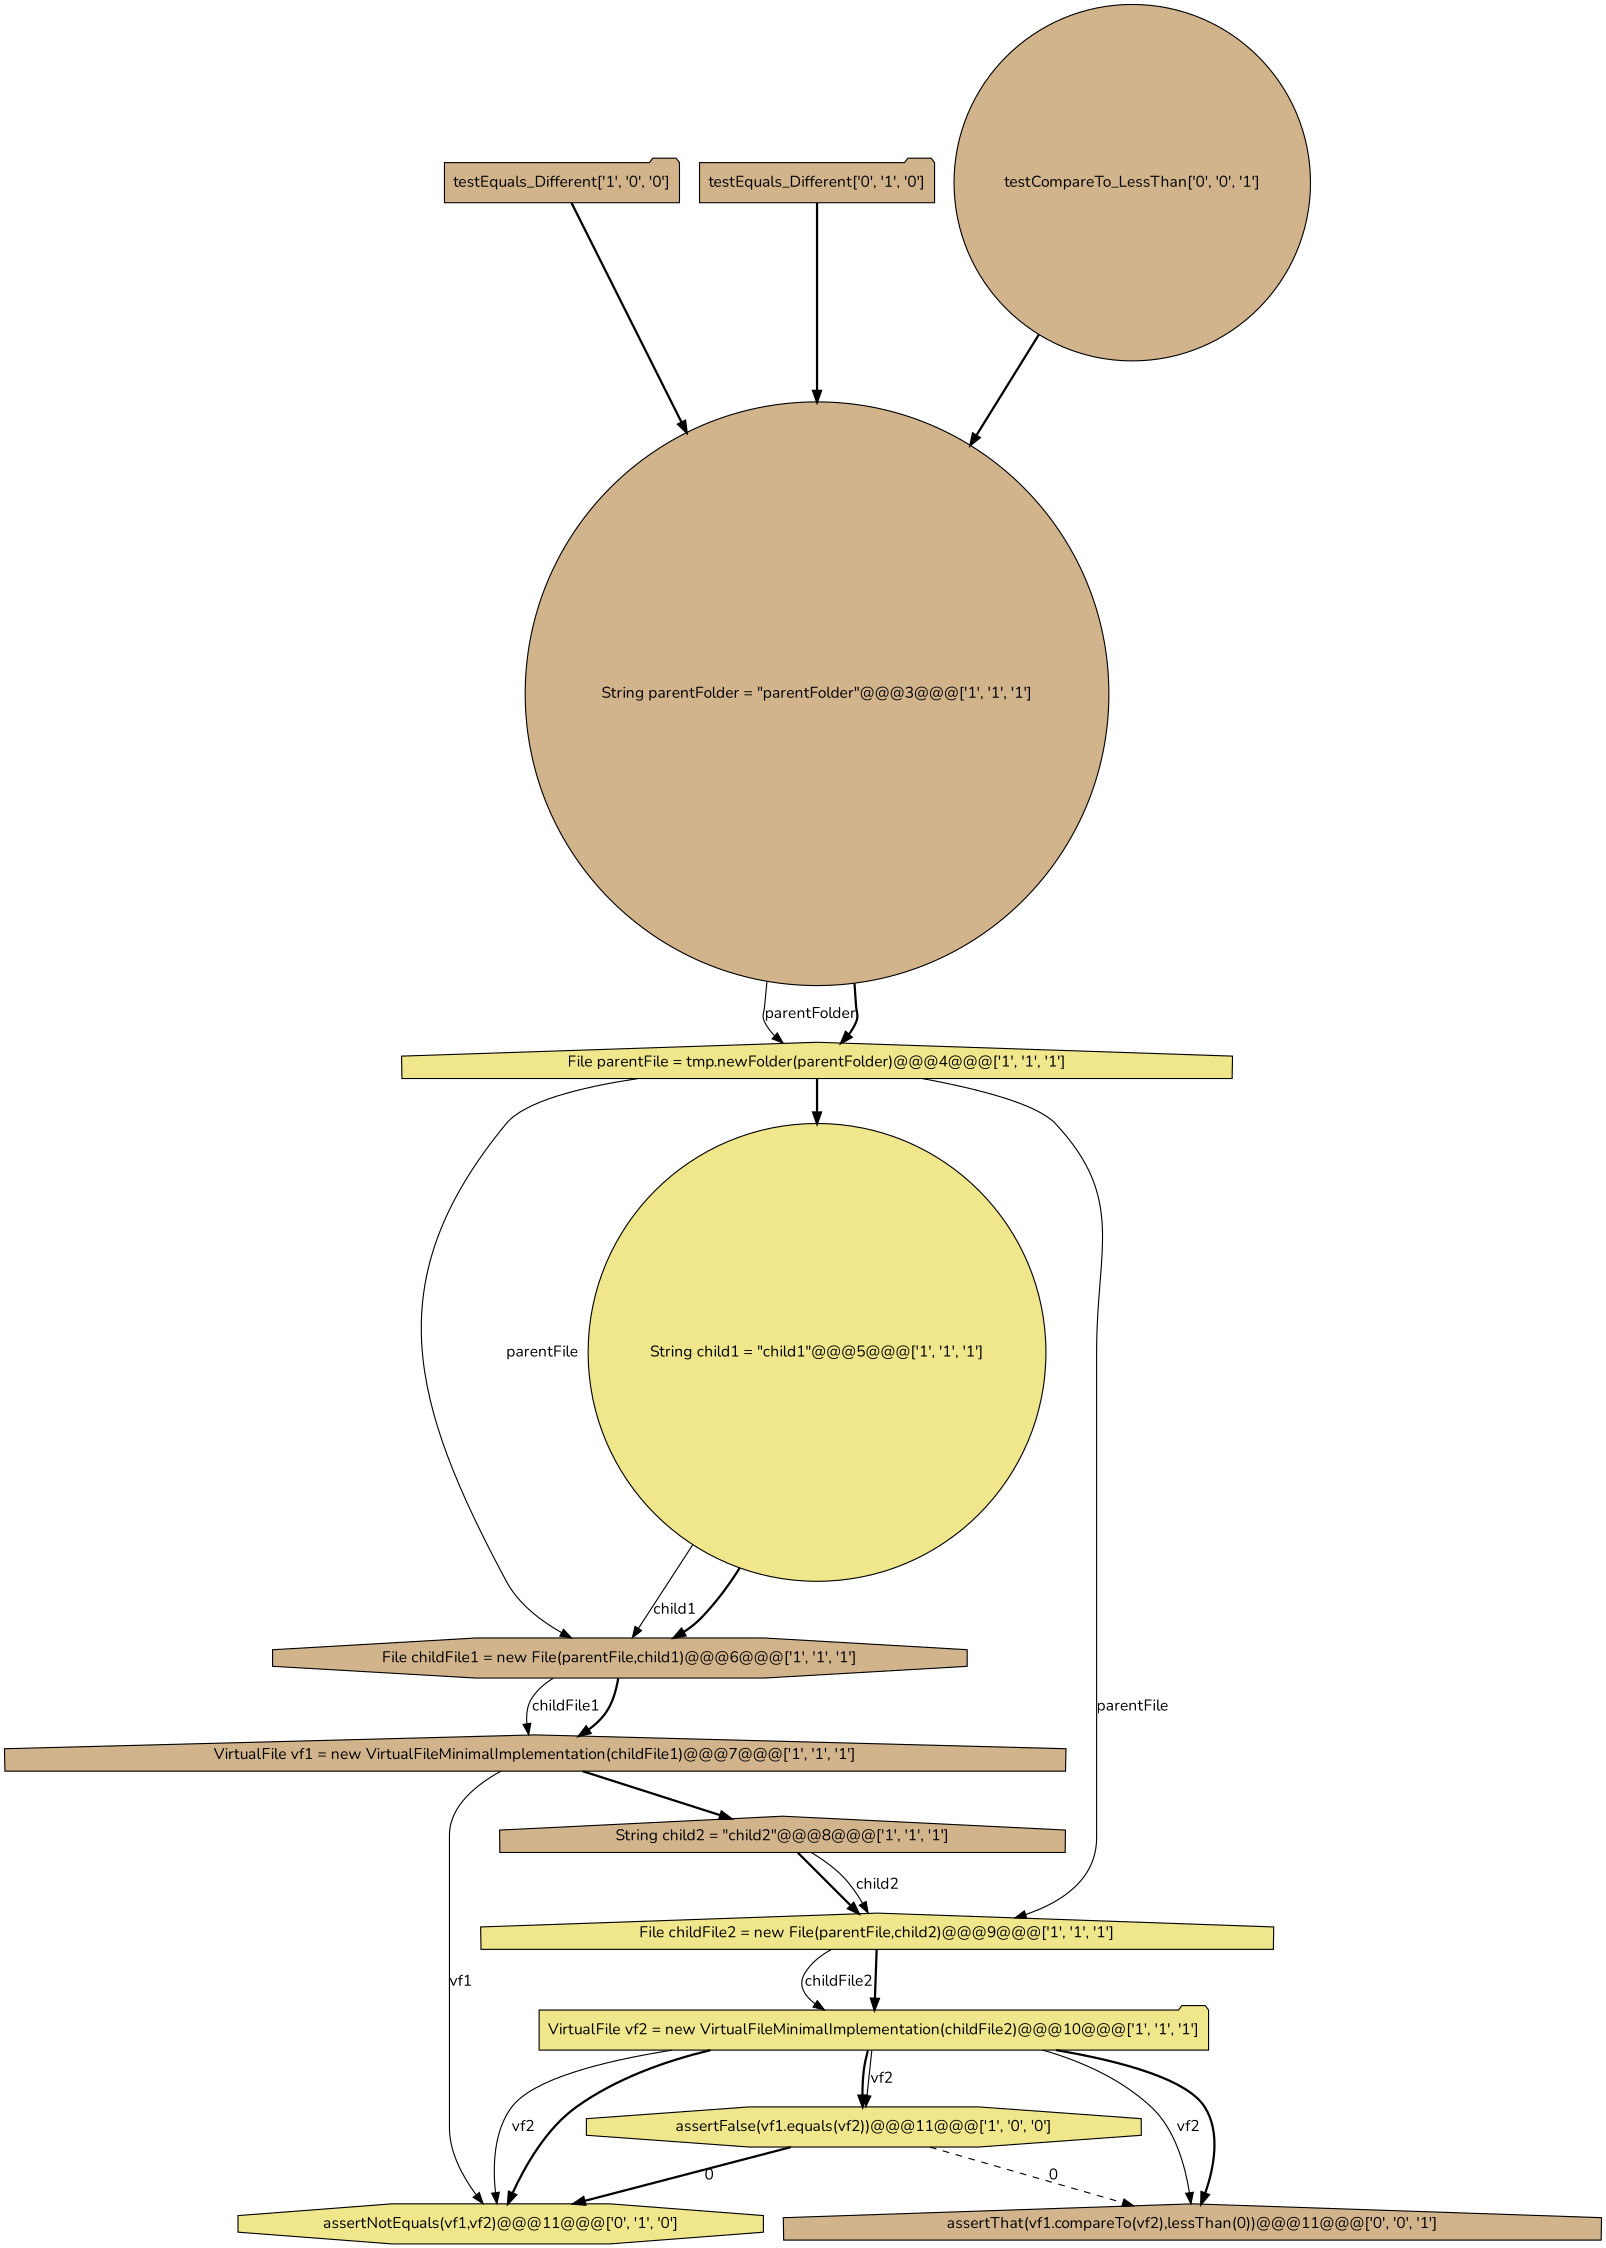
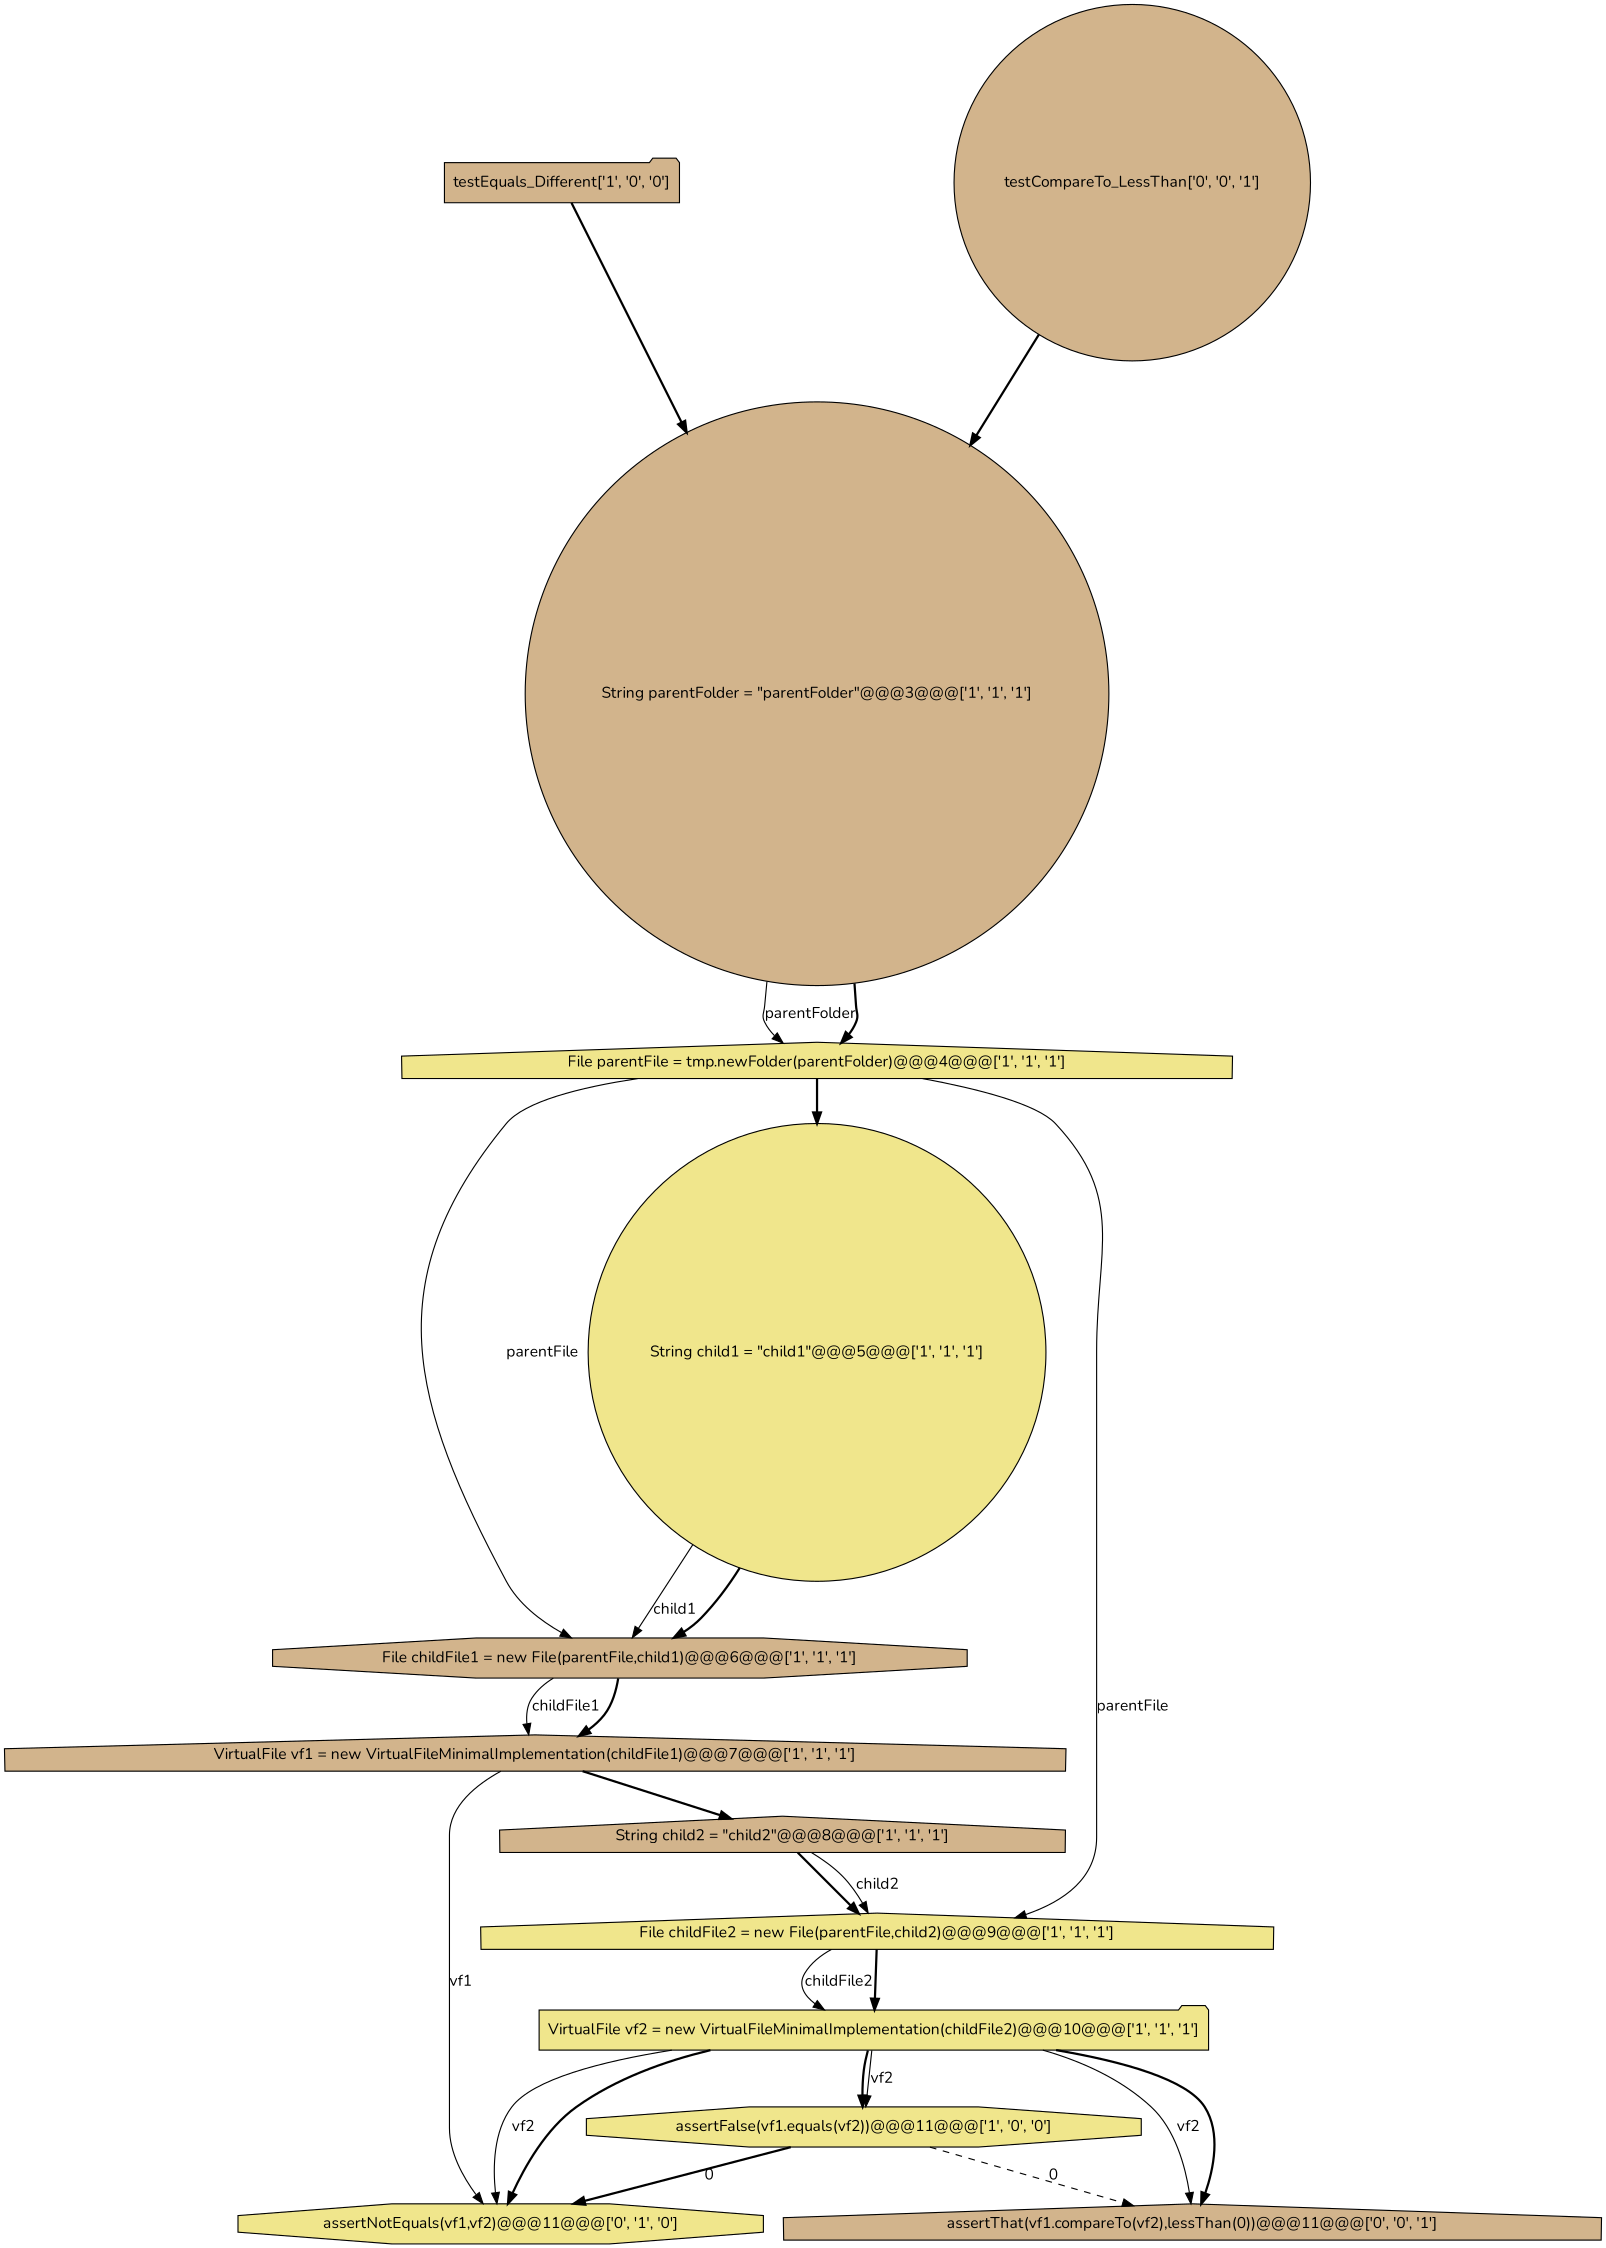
node "testEquals_Different['0', '1', '0']": removed
